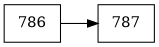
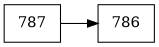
edge "786" -> "787": reversed
